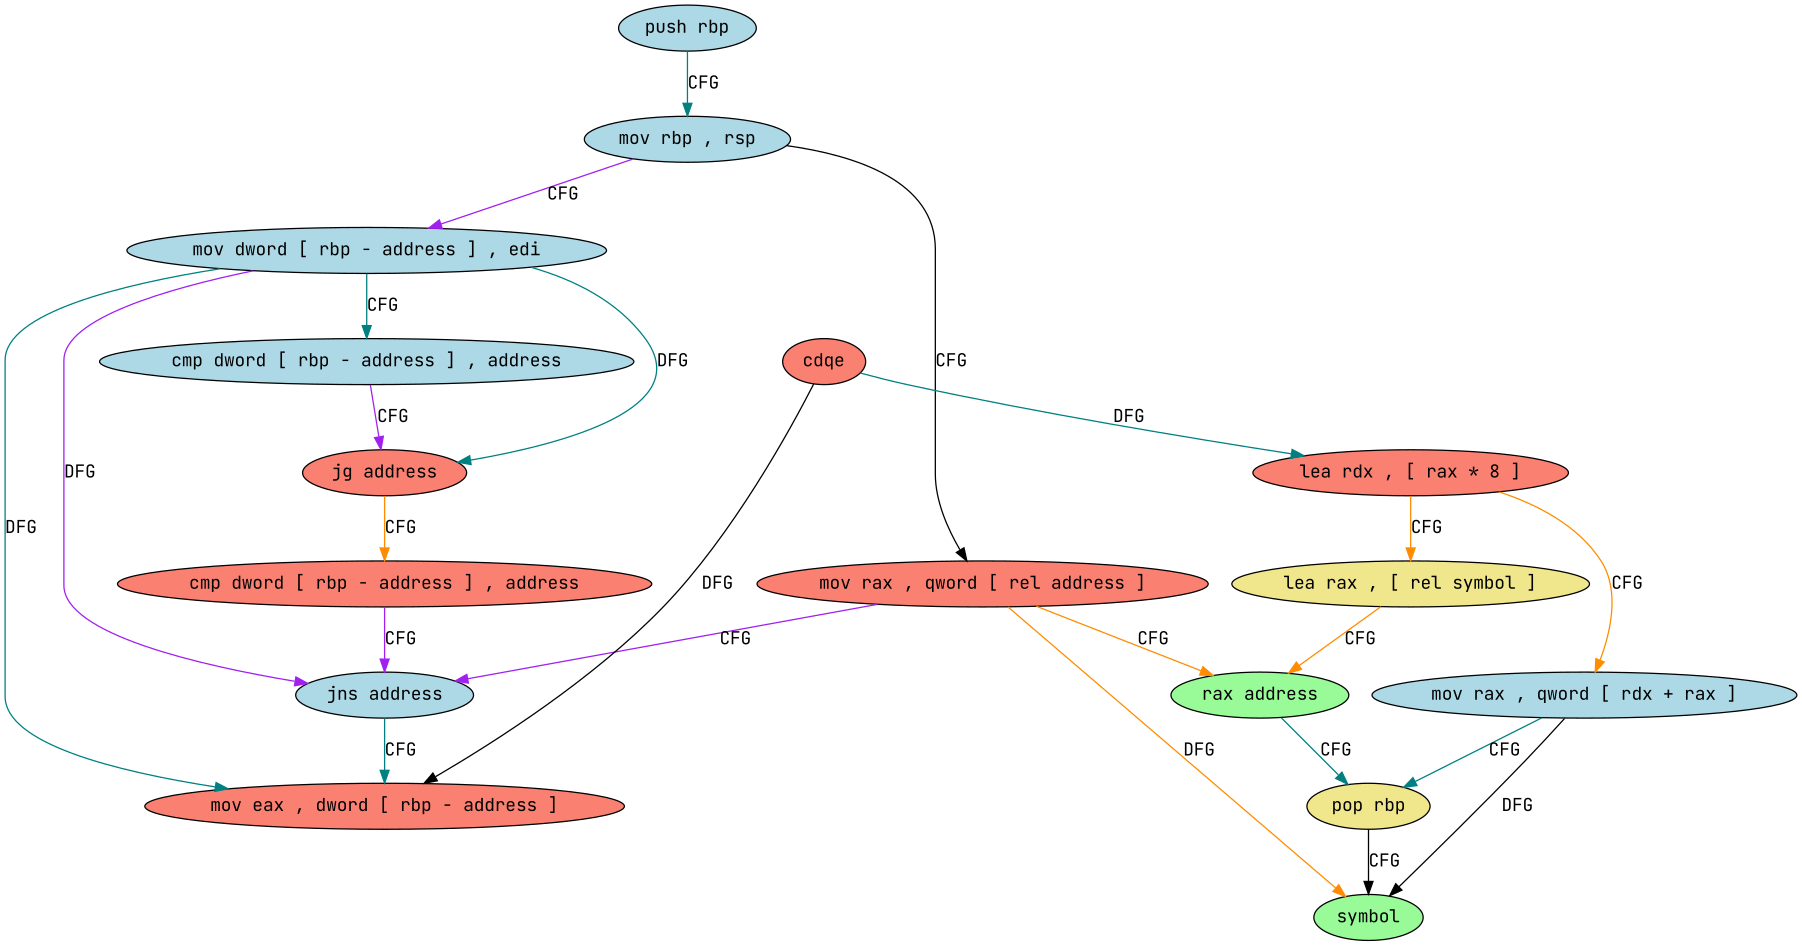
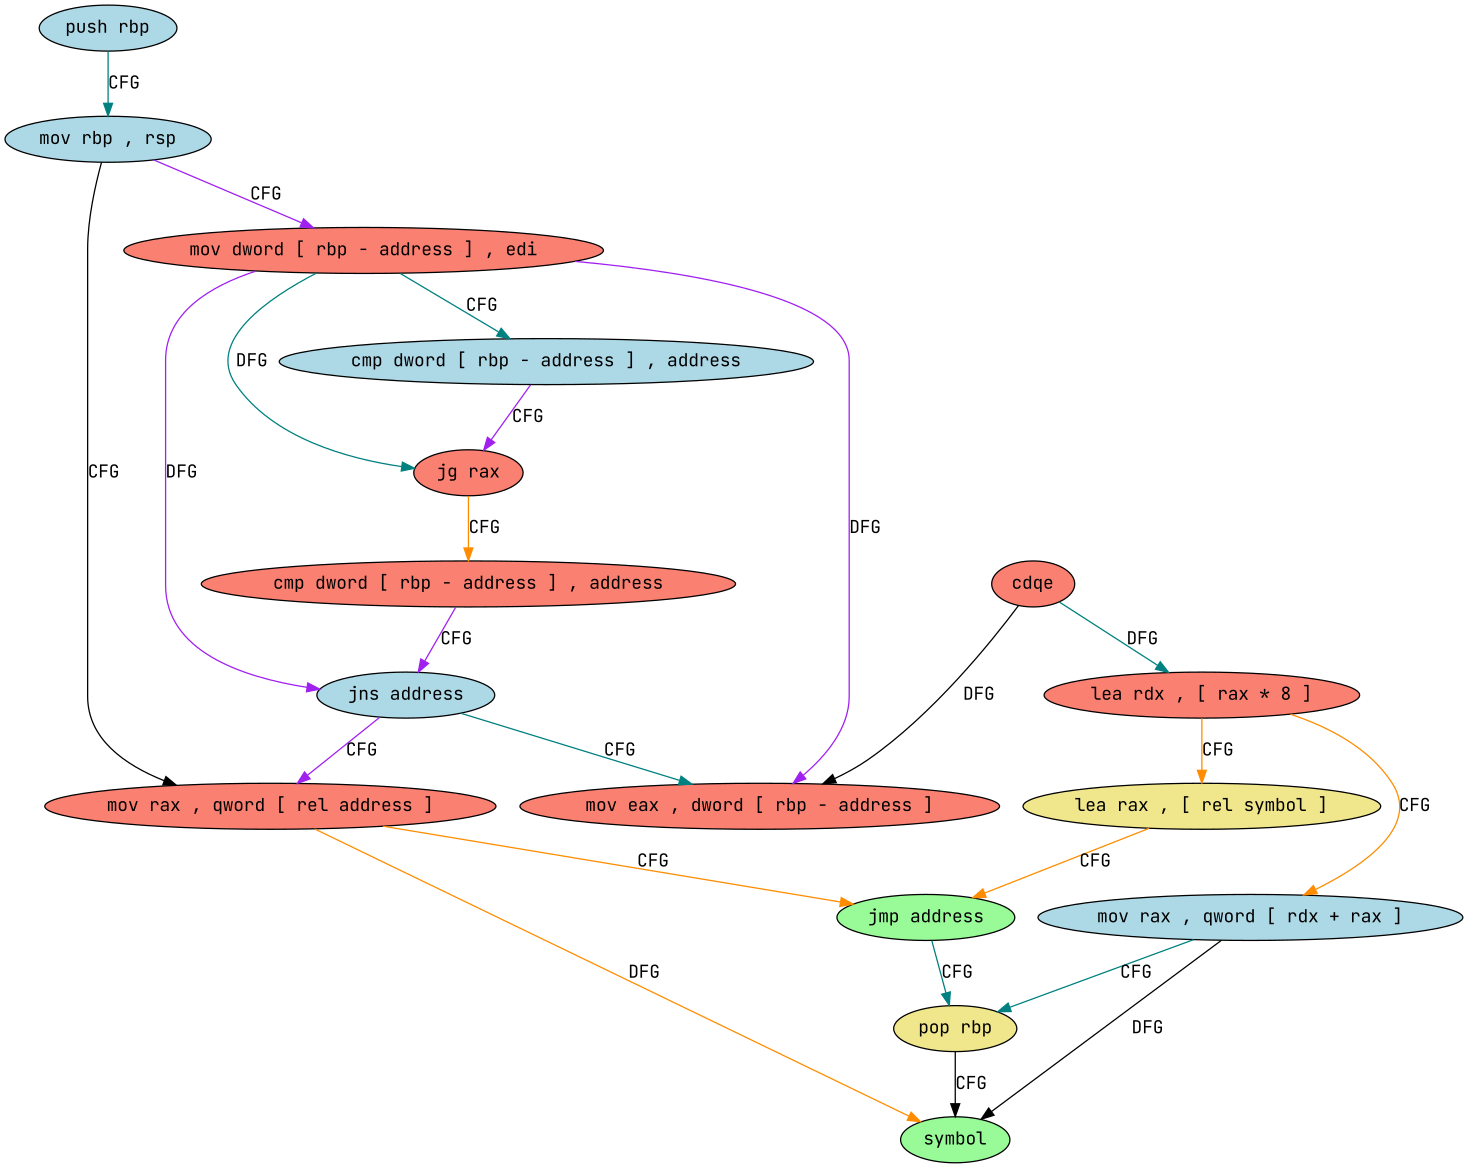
node "mov dword [ rbp - address ] , edi": fillcolor lightblue -> salmon
node "jg address": label "jg address" -> "jg rax"
edge "mov dword [ rbp - address ] , edi" -> "mov eax , dword [ rbp - address ]": color teal -> purple
edge "mov rax , qword [ rel address ]" -> "jns address": reversed
node "rax address": label "rax address" -> "jmp address"
